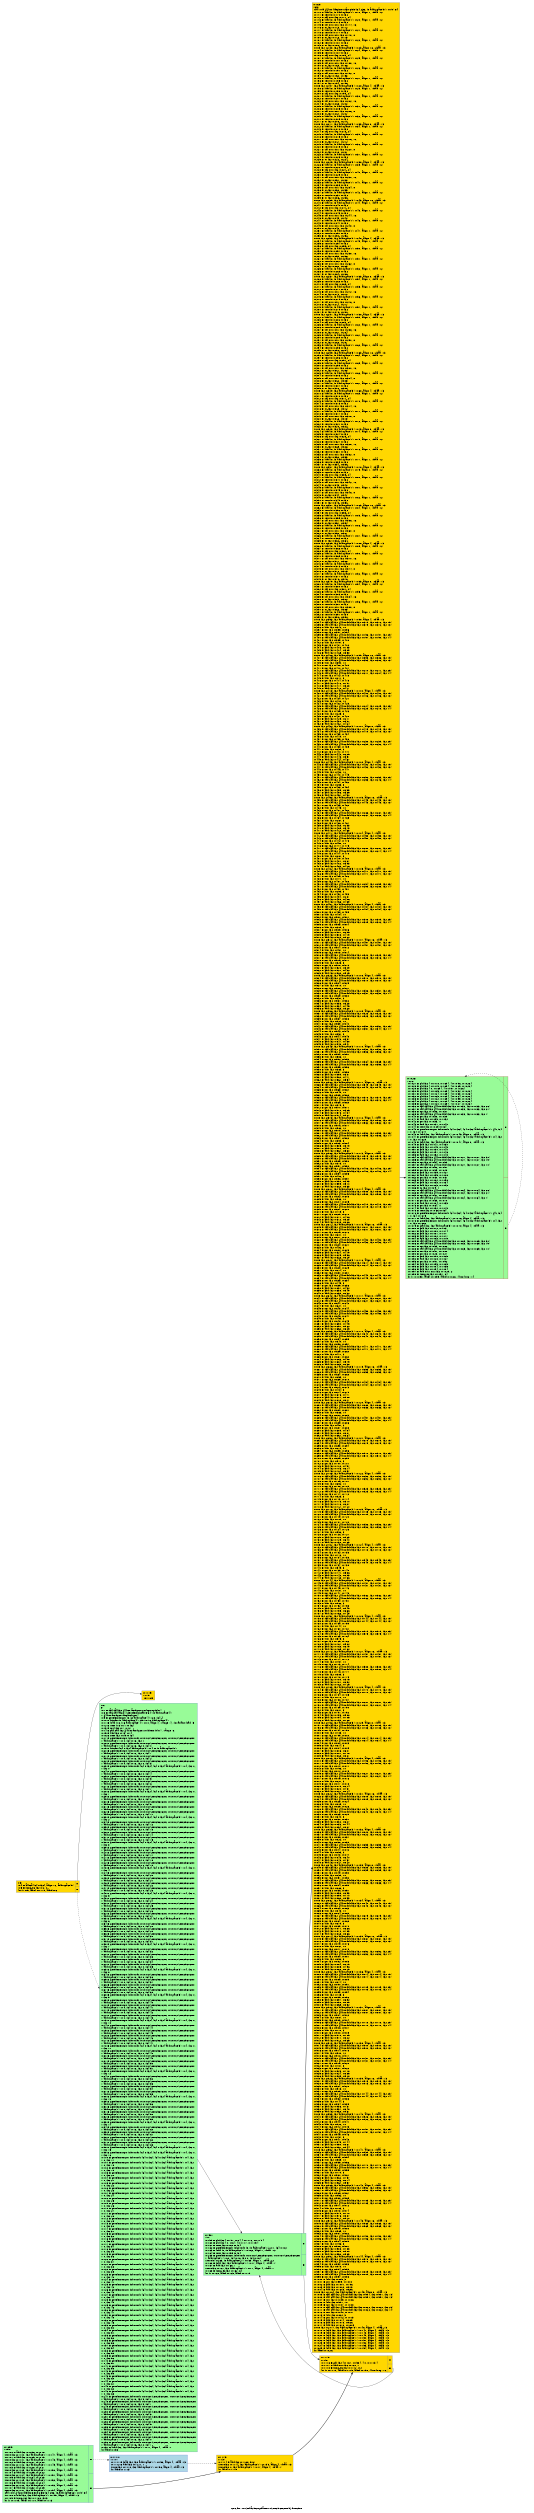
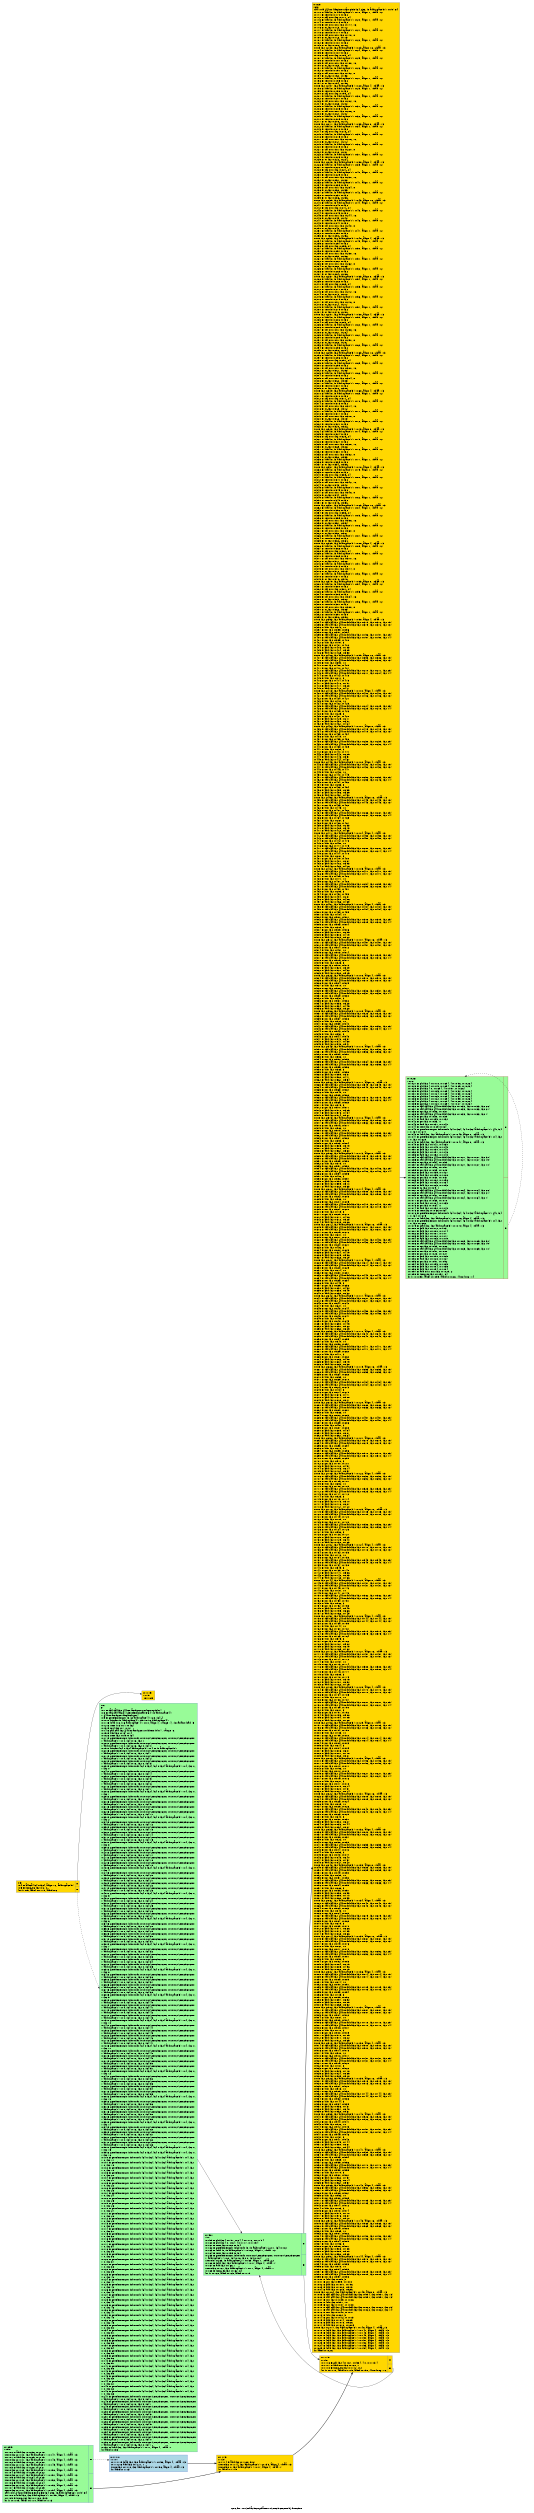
edge "%1110:" -> "%1113:": style dashed -> bold
